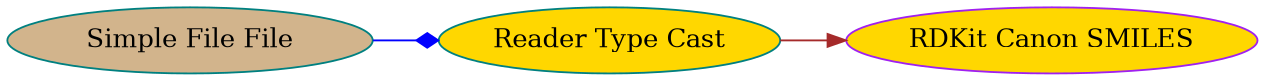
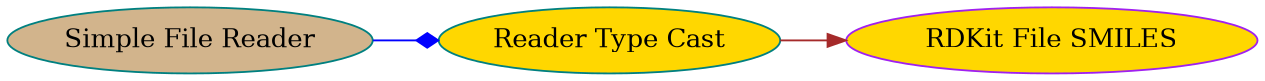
node "Simple File File": label "Simple File File" -> "Simple File Reader"
node "RDKit Canon SMILES": label "RDKit Canon SMILES" -> "RDKit File SMILES"
